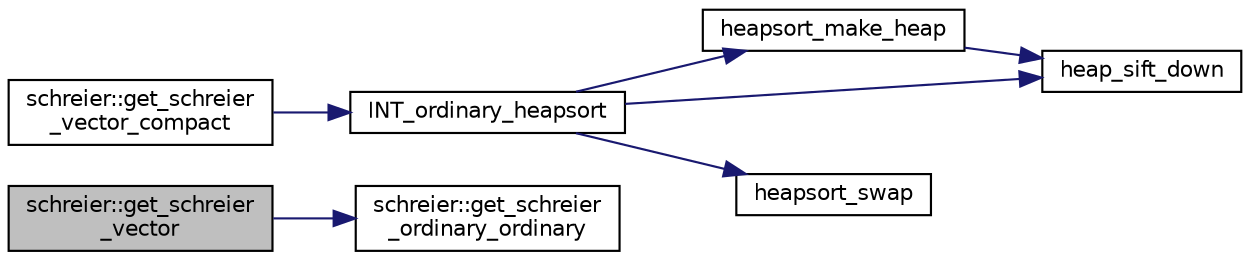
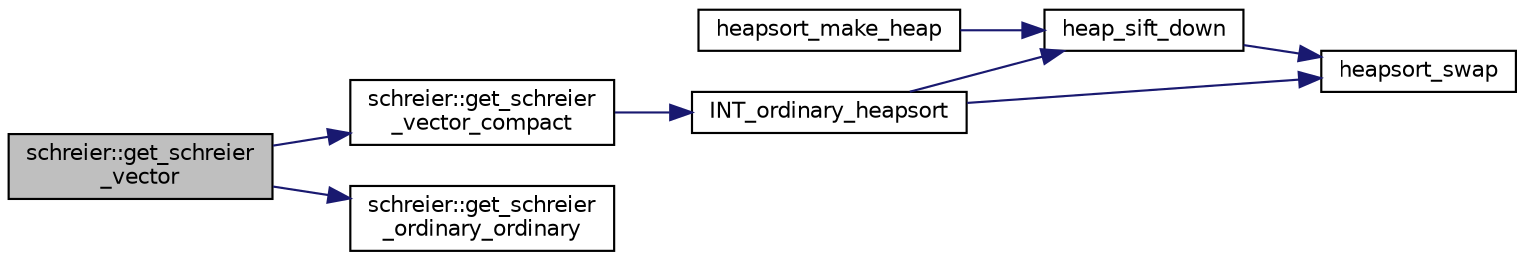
edge "heap_sift_down" -> "heapsort_swap": added
edge "INT_ordinary_heapsort" -> "heapsort_make_heap": removed
edge "schreier::get_schreier _vector" -> "schreier::get_schreier _vector_compact": added
